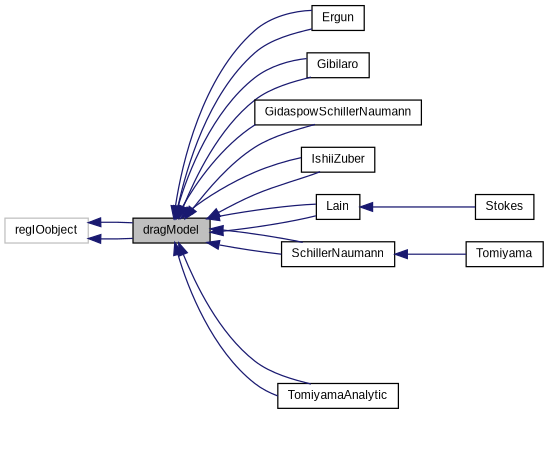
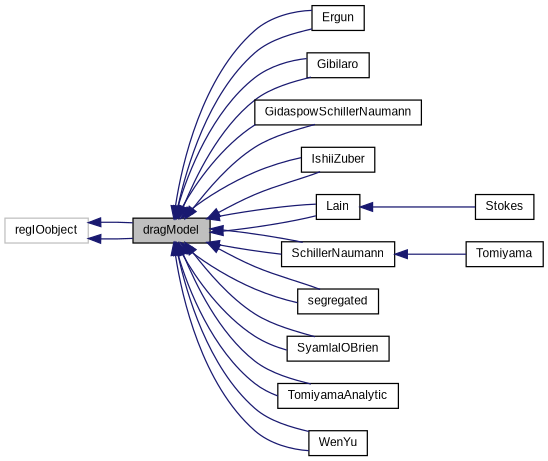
node "segregated": added
node "SyamlalOBrien": added
node "WenYu": added
